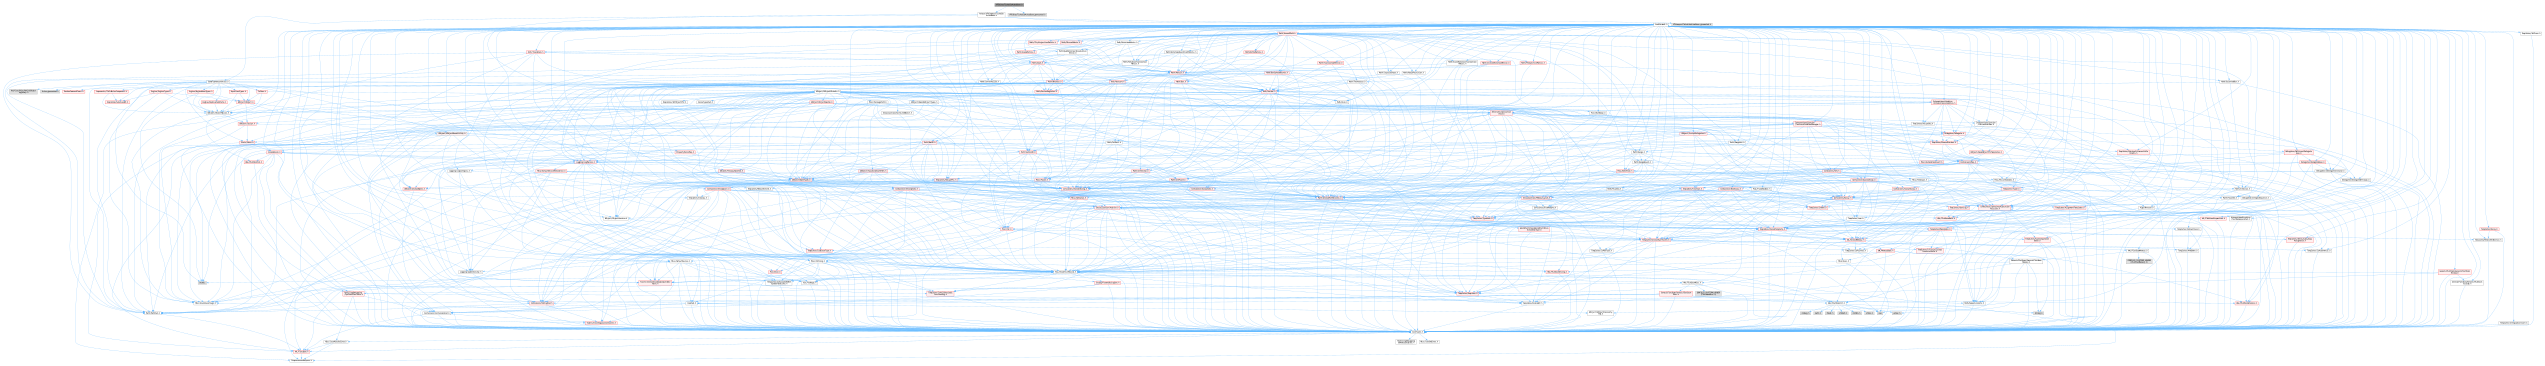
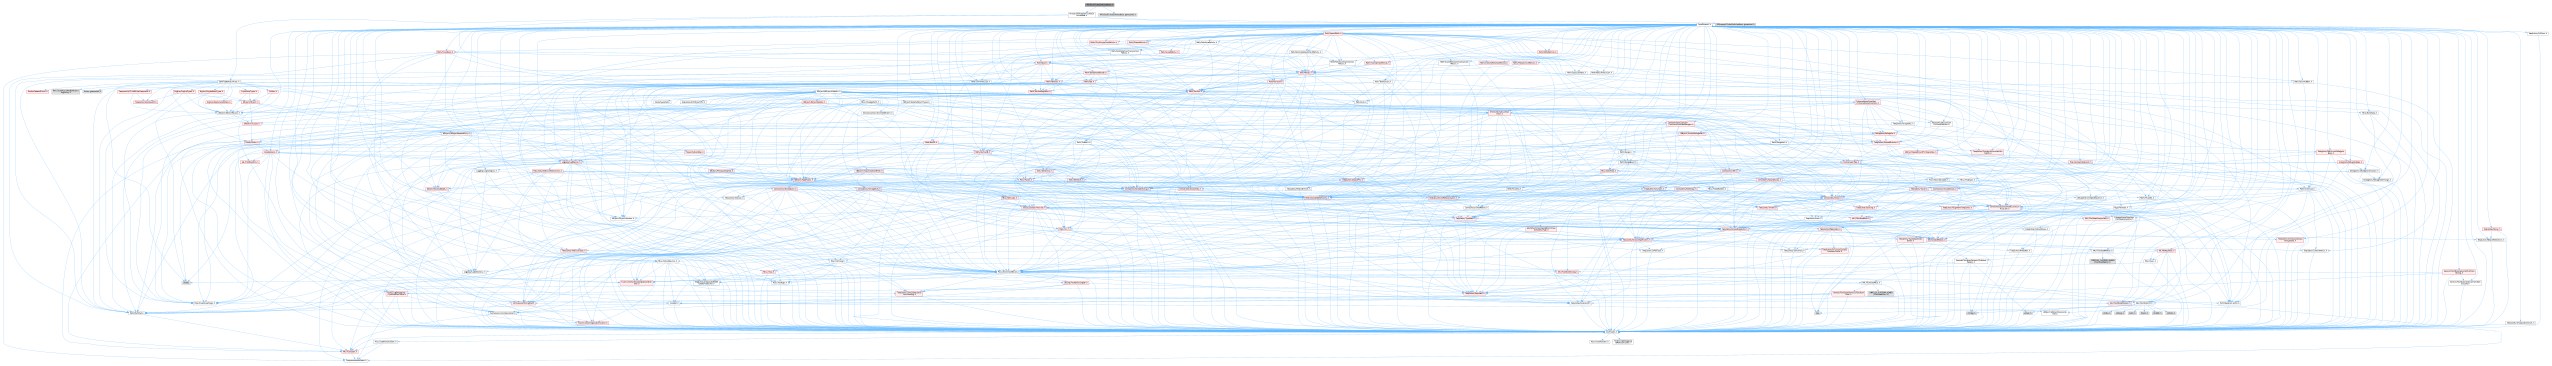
edge "ProfilingDebugging /CpuProfilerTrace.h" -> "Misc/CoreMiscDefines.h": now "ProfilingDebugging /CpuProfilerTrace.h" -> "PreprocessorHelpers.h"
